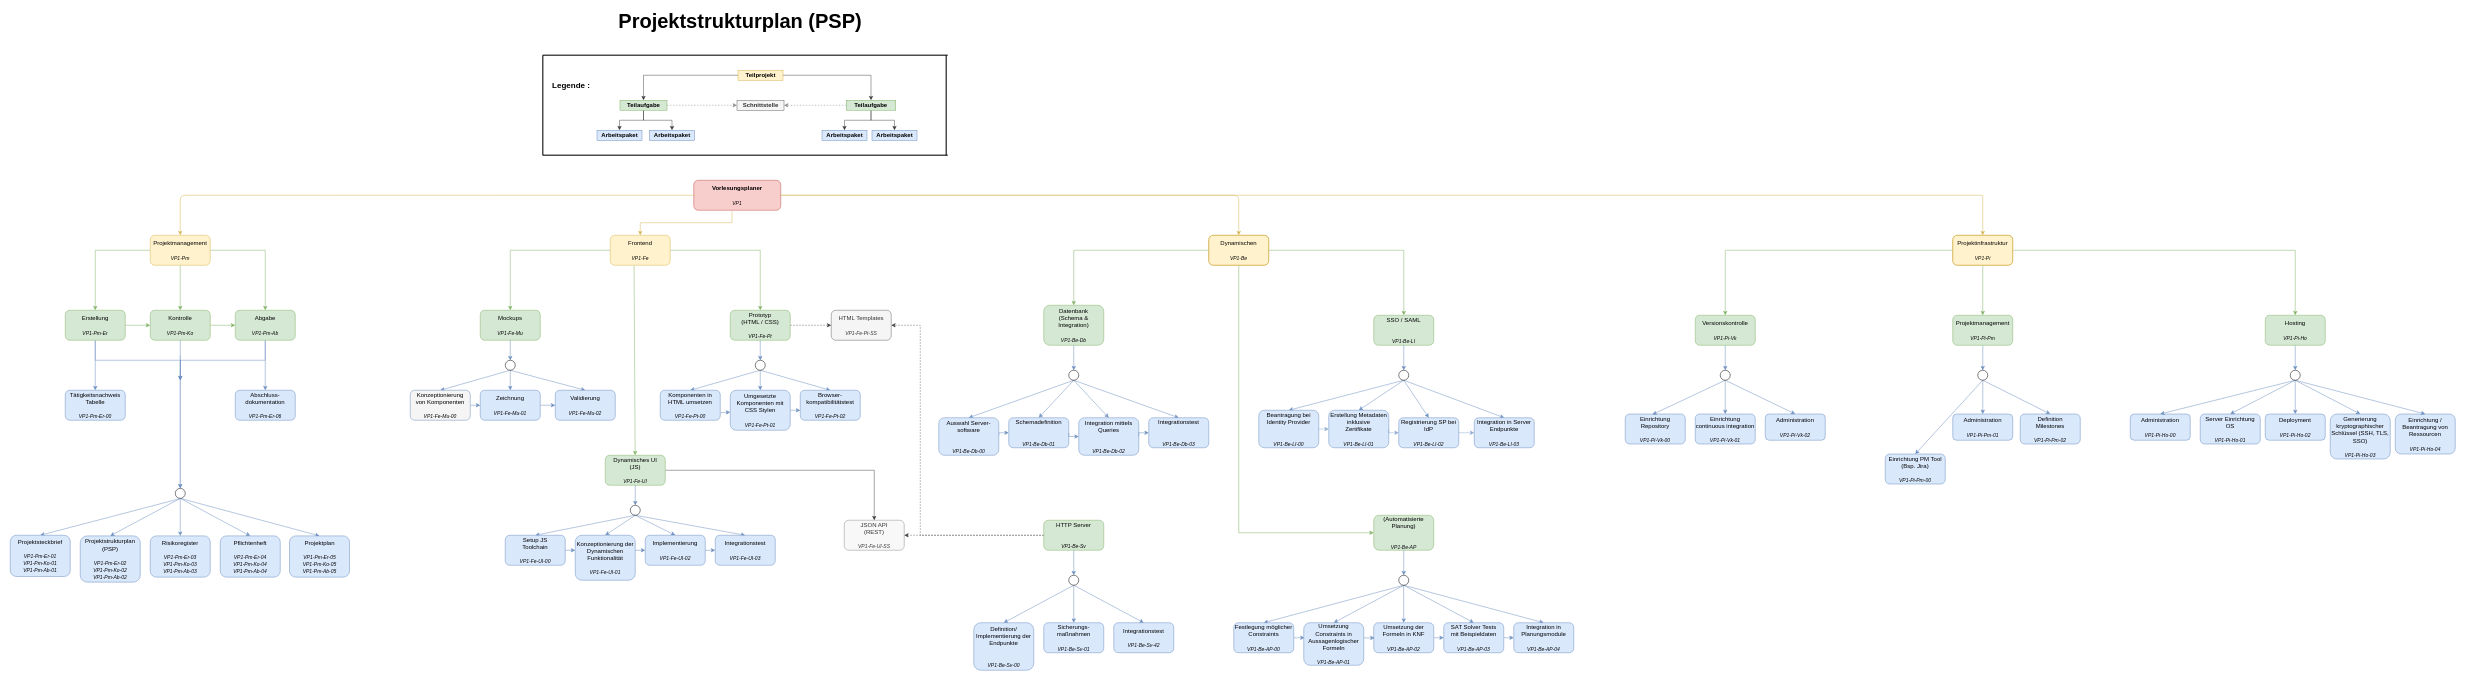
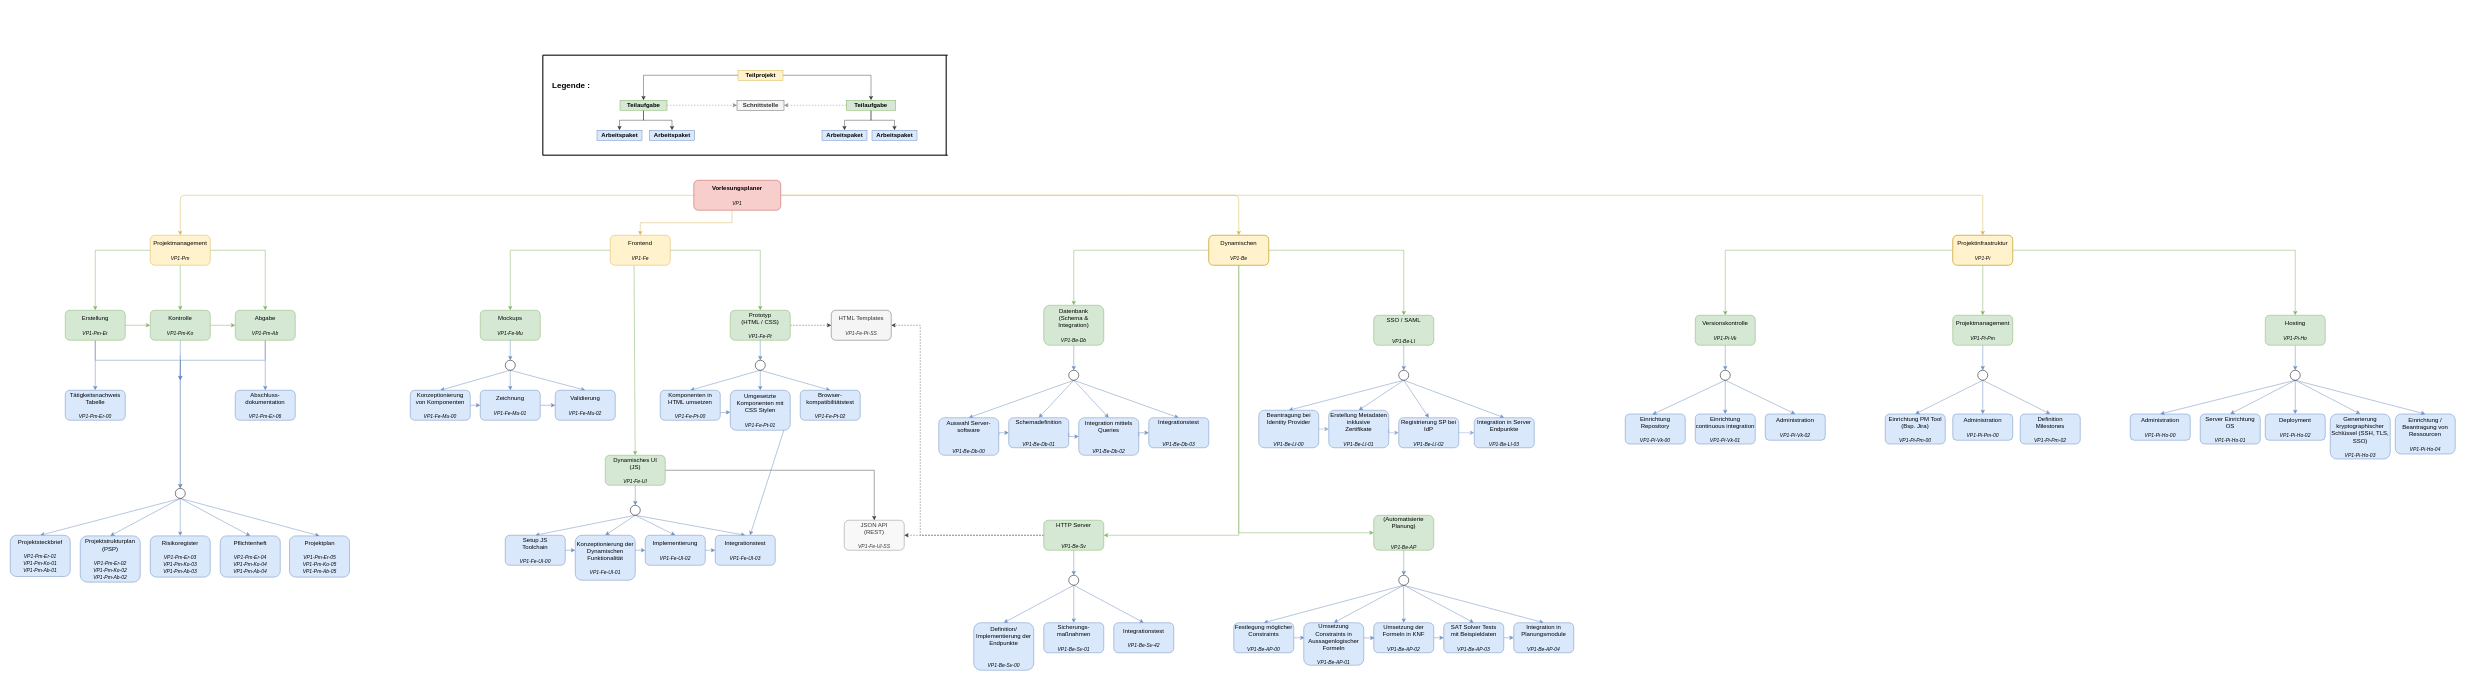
node "Projektstrukturplan (PSP)": removed
node "Konzeptionierung von Komponenten VP1-Fe-Mu-00": fillcolor #f5f5f5 -> #dae8fc
edge "Umgesetzte Komponenten mit CSS Stylen VP1-Fe-Pt-01" -> "Browser-kompatibilitätstest VP1-Fe-Pt-02": now "Umgesetzte Komponenten mit CSS Stylen VP1-Fe-Pt-01" -> "Integrationstest VP1-Fe-UI-03"
node "Administration VP1-Pi-Pm-01": label "Administration VP1-Pi-Pm-01" -> "Administration VP1-Pi-Pm-00"
node "Einrichtung PM Tool (Bsp. Jira) VP1-Pi-Pm-00": moved (1915, 469) -> (1915, 429)
edge "Dynamischen VP1-Be" -> "HTTP Server VP1-Be-Sv": added
